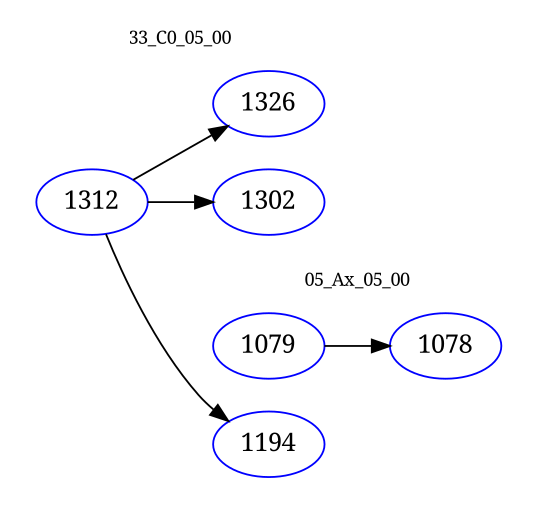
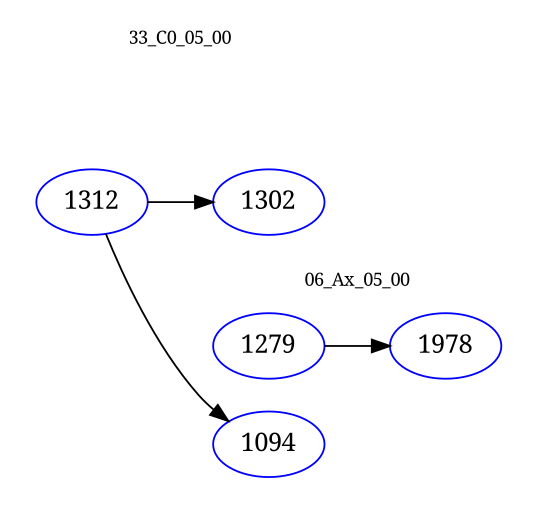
node "1326": removed
cluster "05_Ax_05_00": label "05_Ax_05_00" -> "06_Ax_05_00"
node "1079": label "1079" -> "1279"
node "1078": label "1078" -> "1978"
node "1194": label "1194" -> "1094"
